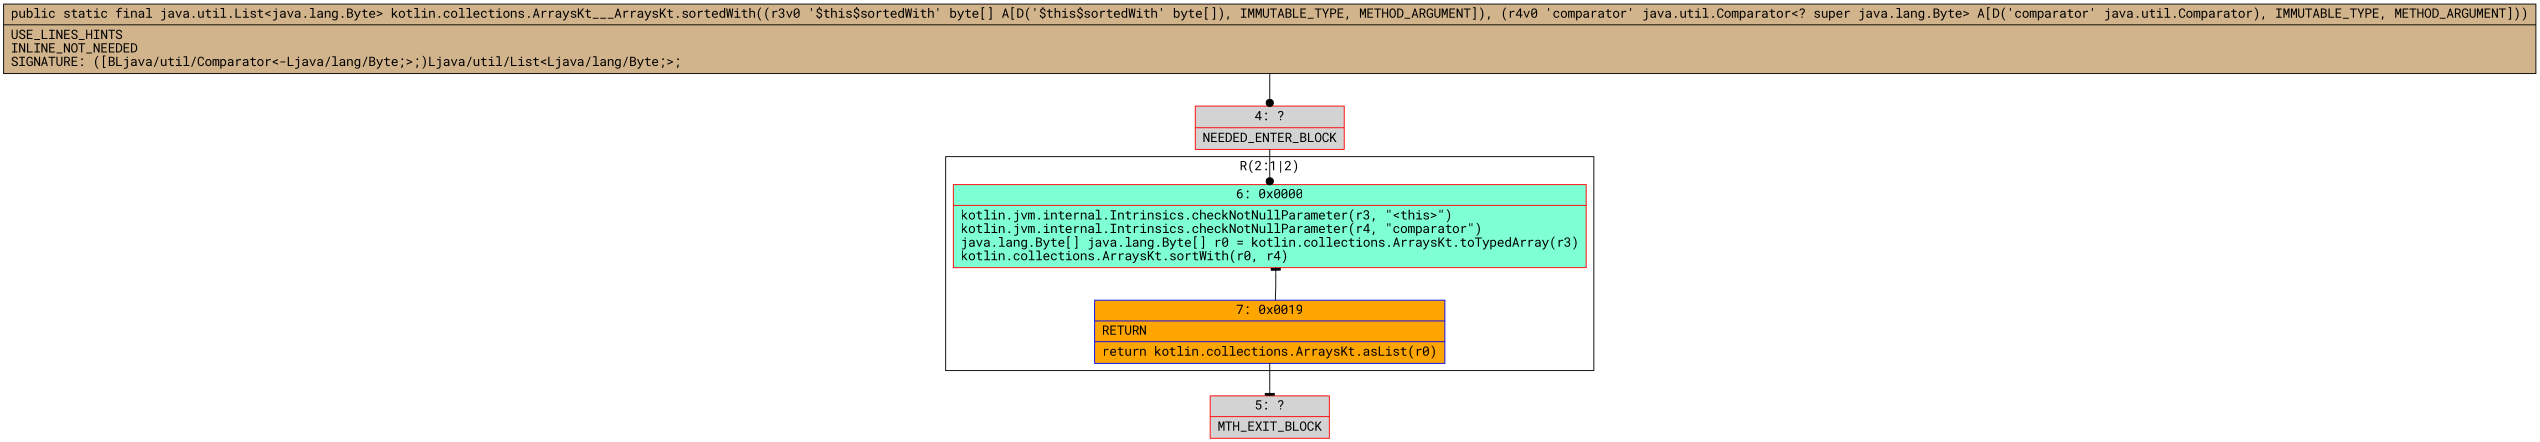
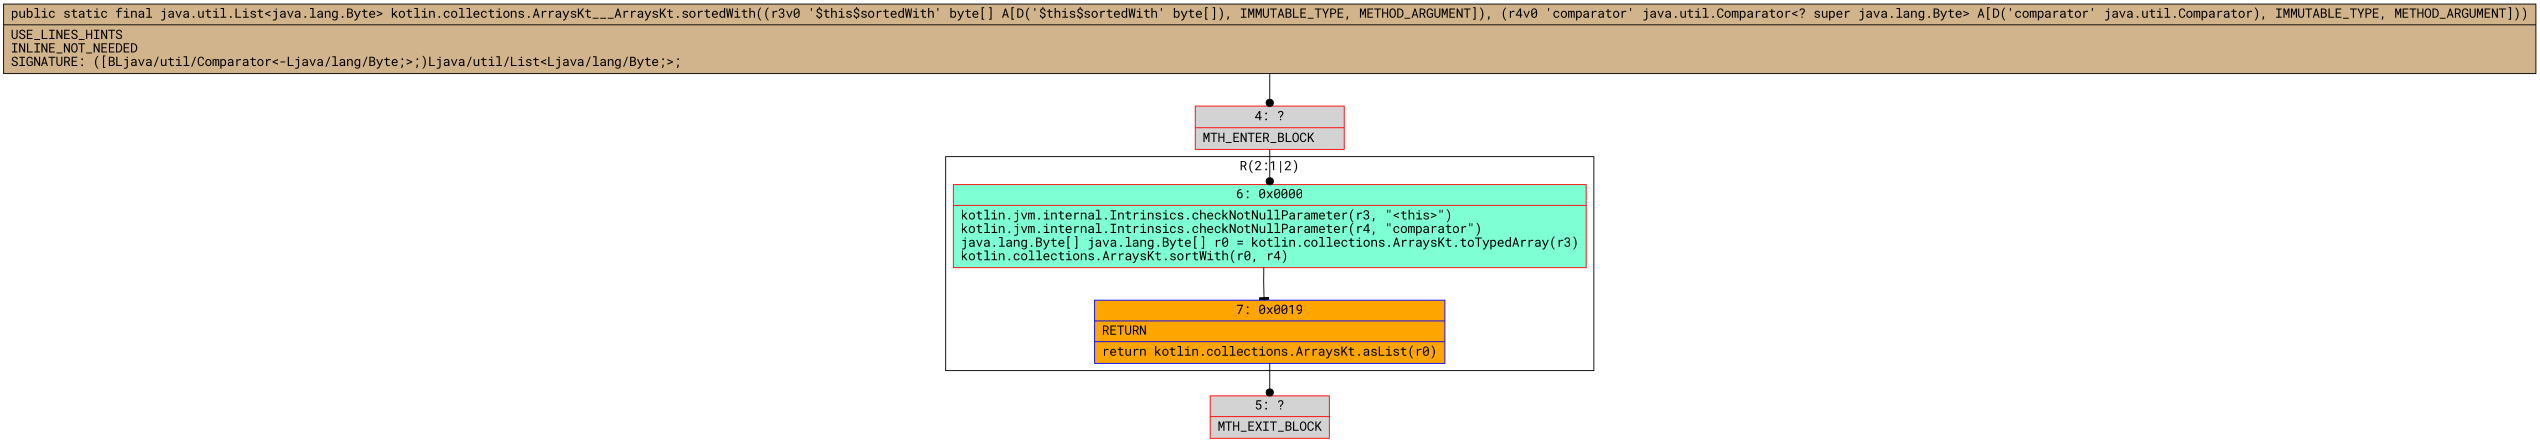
node "4: ?": text "NEEDED_ENTER_BLOCK" -> "MTH_ENTER_BLOCK"
edge "7: 0x0019" -> "6: 0x0000": reversed
edge "7: 0x0019" -> "5: ?": arrowhead tee -> dot
